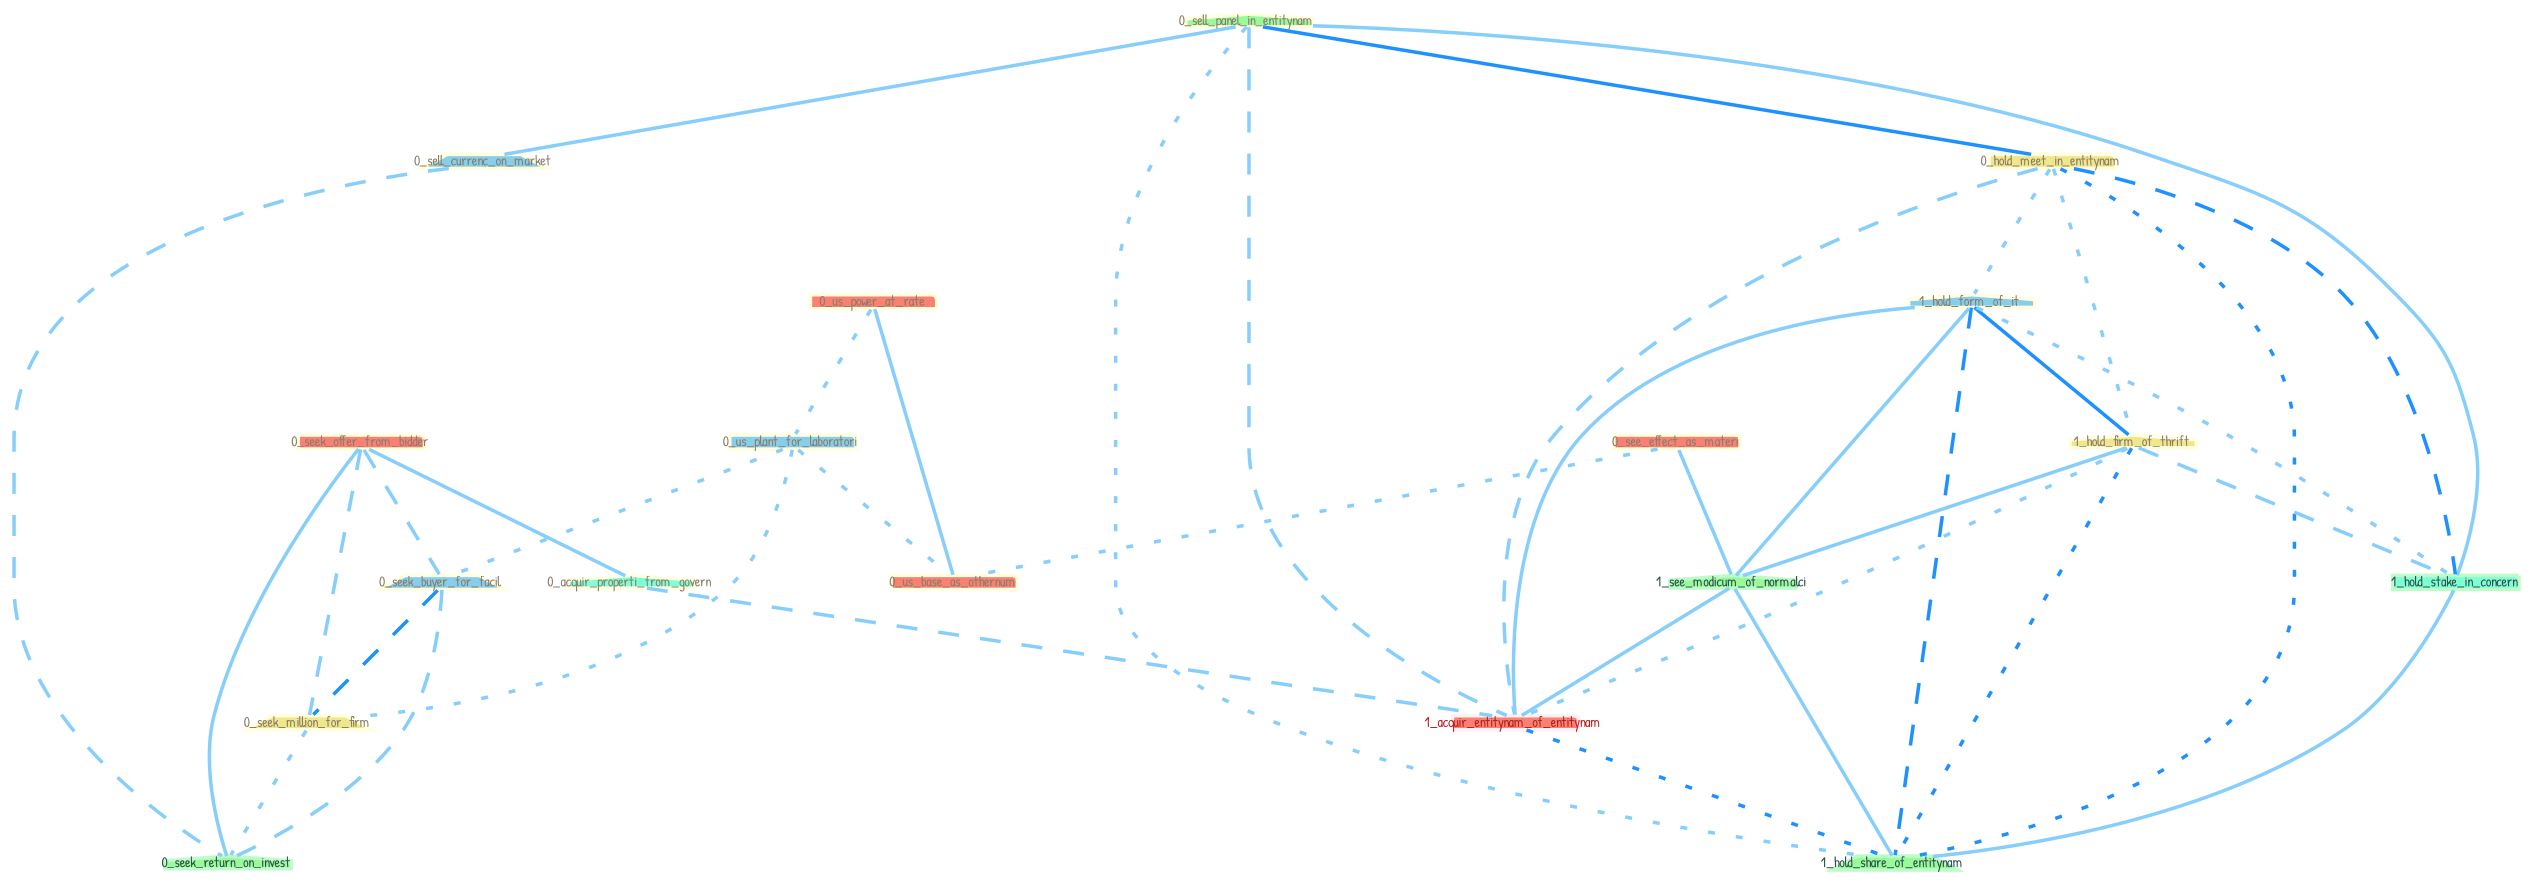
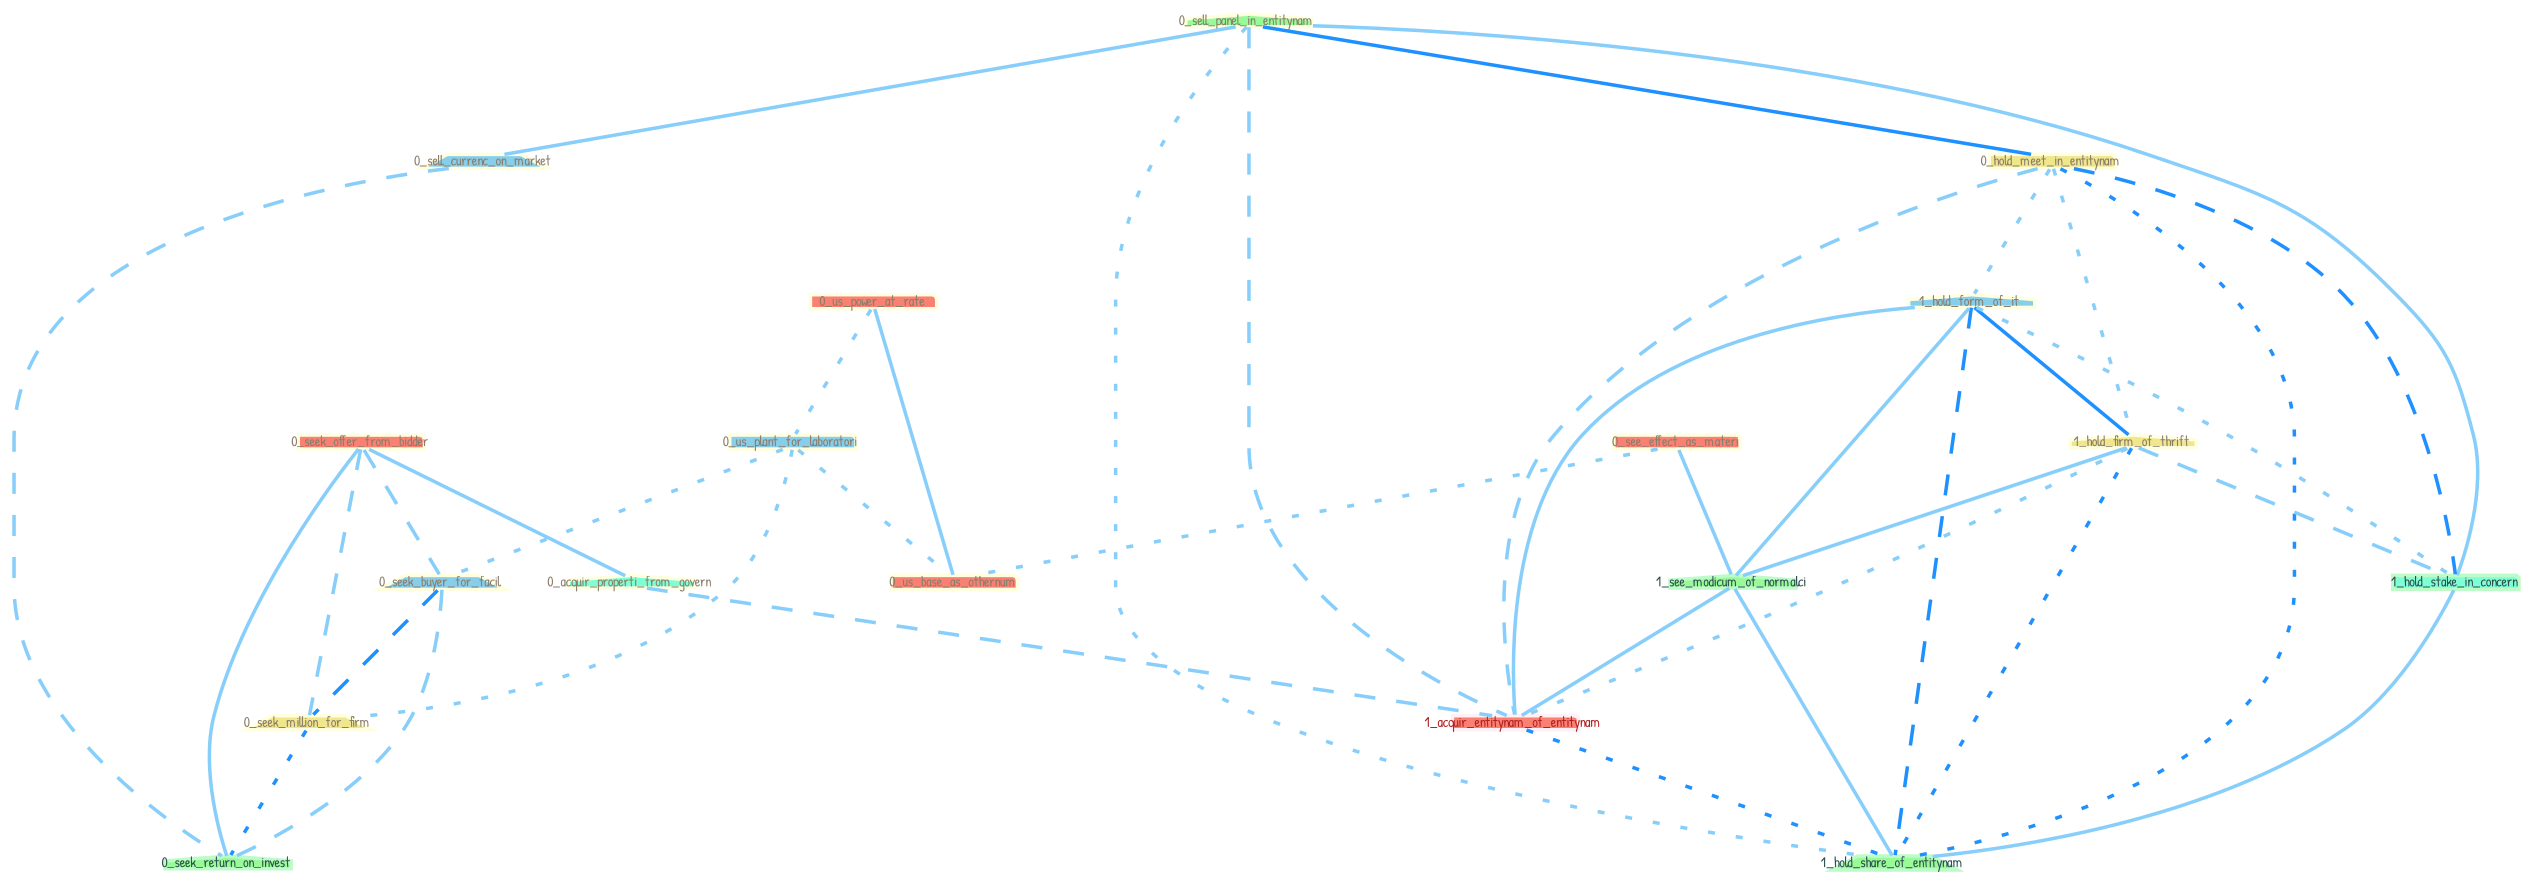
edge "0_seek_million_for_firm" -- "0_seek_return_on_invest": color #87cefa -> #1e90ff
